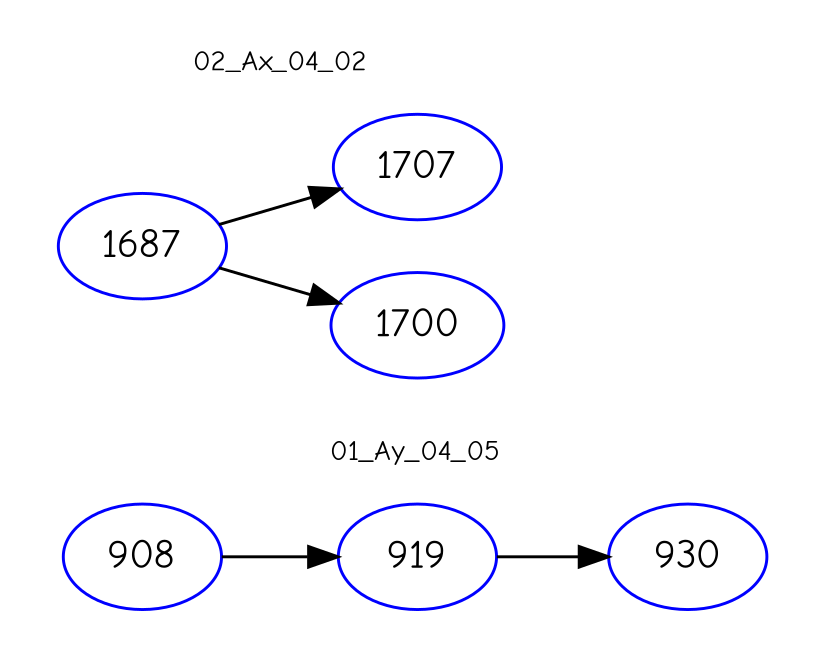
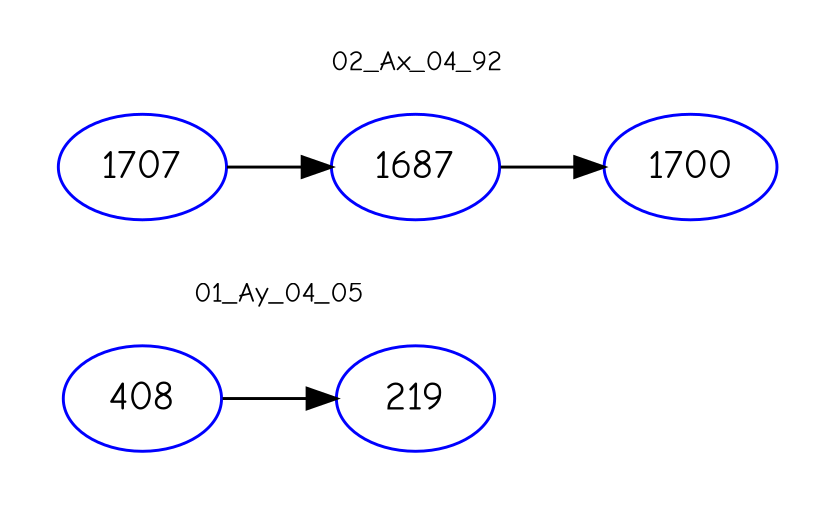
cluster "02_Ax_04_02": label "02_Ax_04_02" -> "02_Ax_04_92"
edge "1687" -> "1707": reversed
node "908": label "908" -> "408"
node "919": label "919" -> "219"
node "930": removed
